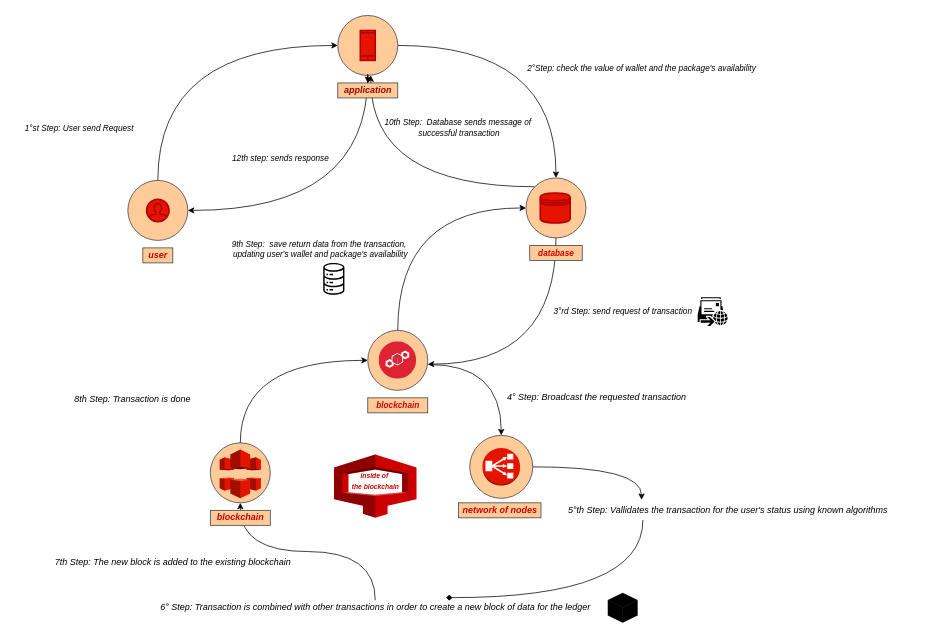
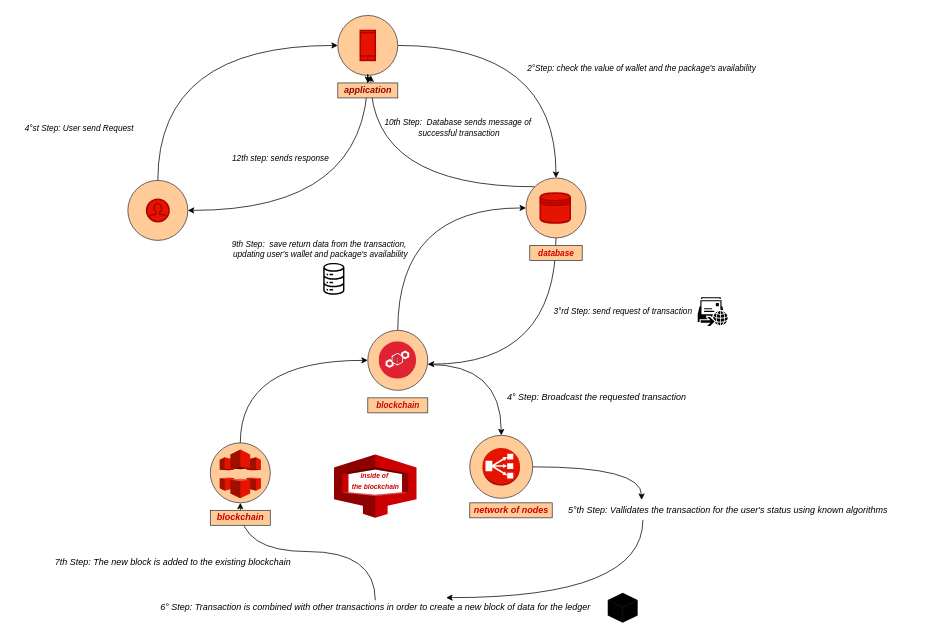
node "1°st Step: User send Request": label "1°st Step: User send Request" -> "4°st Step: User send Request"
node "user": removed
node "8th Step: Transaction is done": removed
node "network of nodes": moved (500, 510) -> (511, 510)
edge "5°th Step: Vallidates the transaction for the user's status using known algorithms" -> "6° Step: Transaction is combined with other transactions in order to create a new block of data for the ledger": arrowhead diamond -> classic
